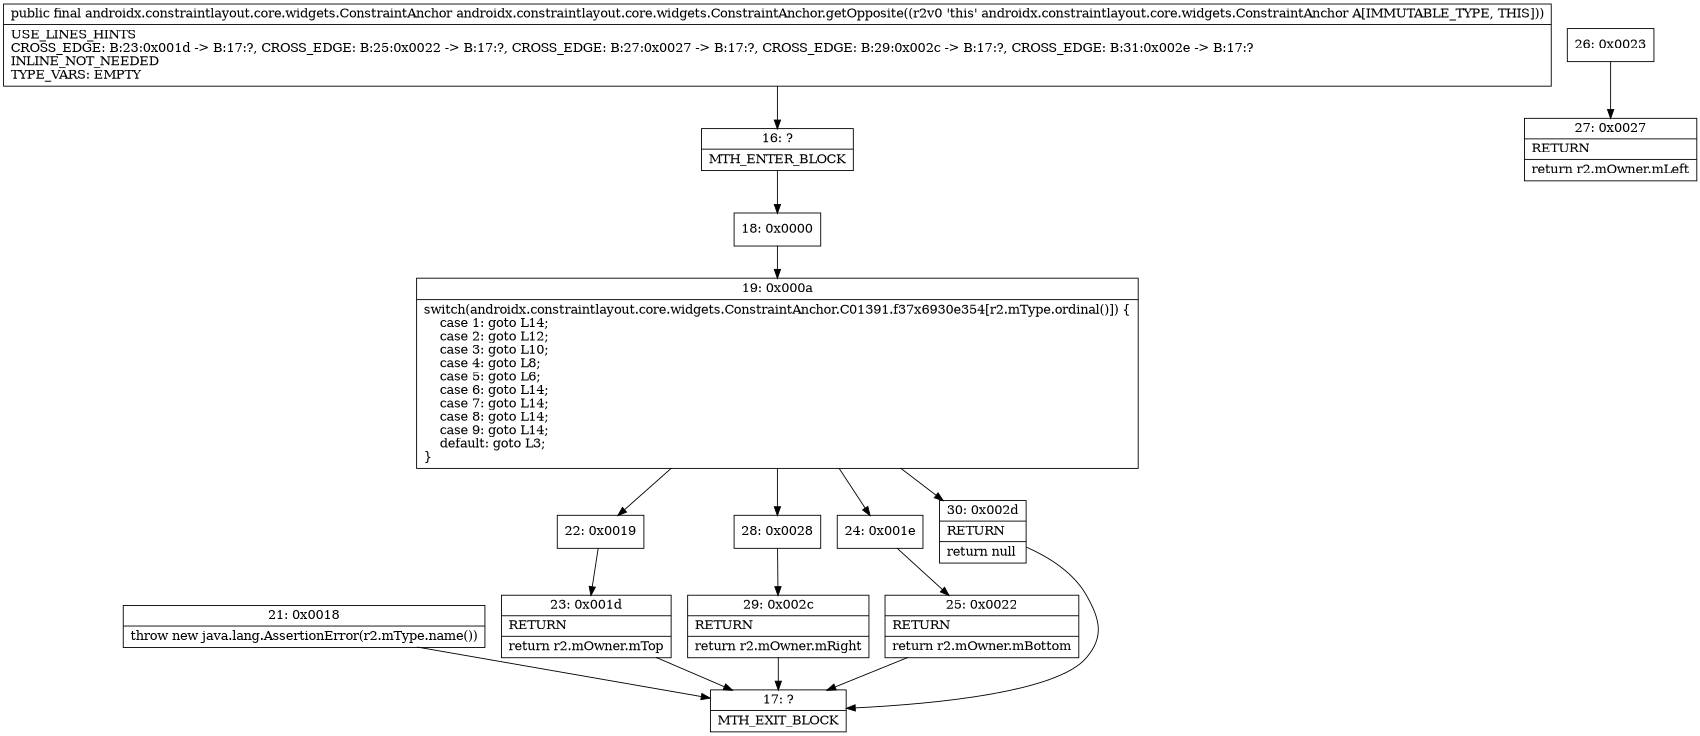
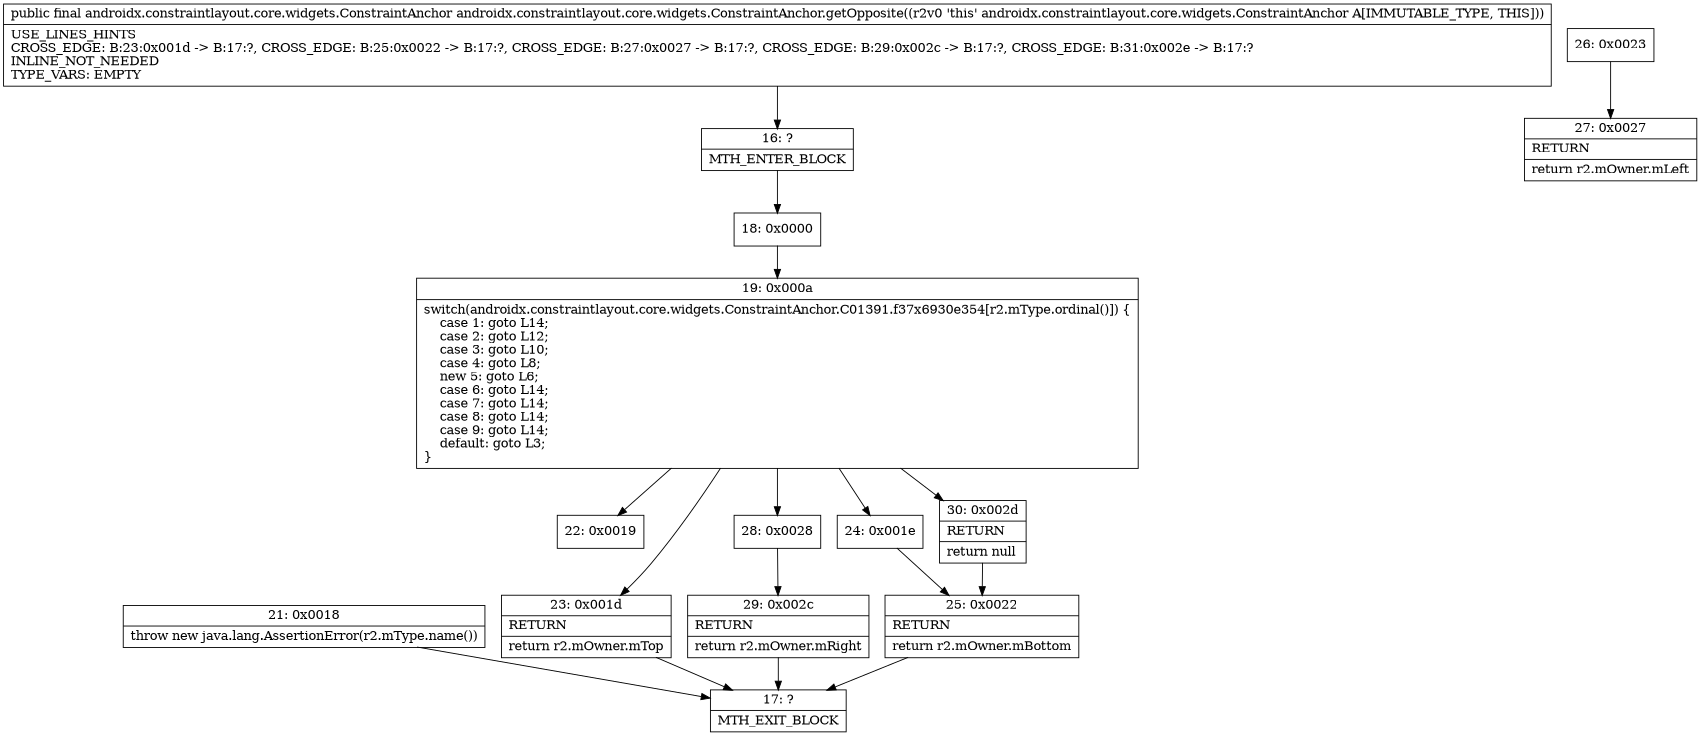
node "19: 0x000a": text "case 5: goto L6;" -> "new 5: goto L6;"
edge "22: 0x0019" -> "23: 0x001d": now "19: 0x000a" -> "23: 0x001d"
edge "30: 0x002d" -> "17: ?": now "30: 0x002d" -> "25: 0x0022"
